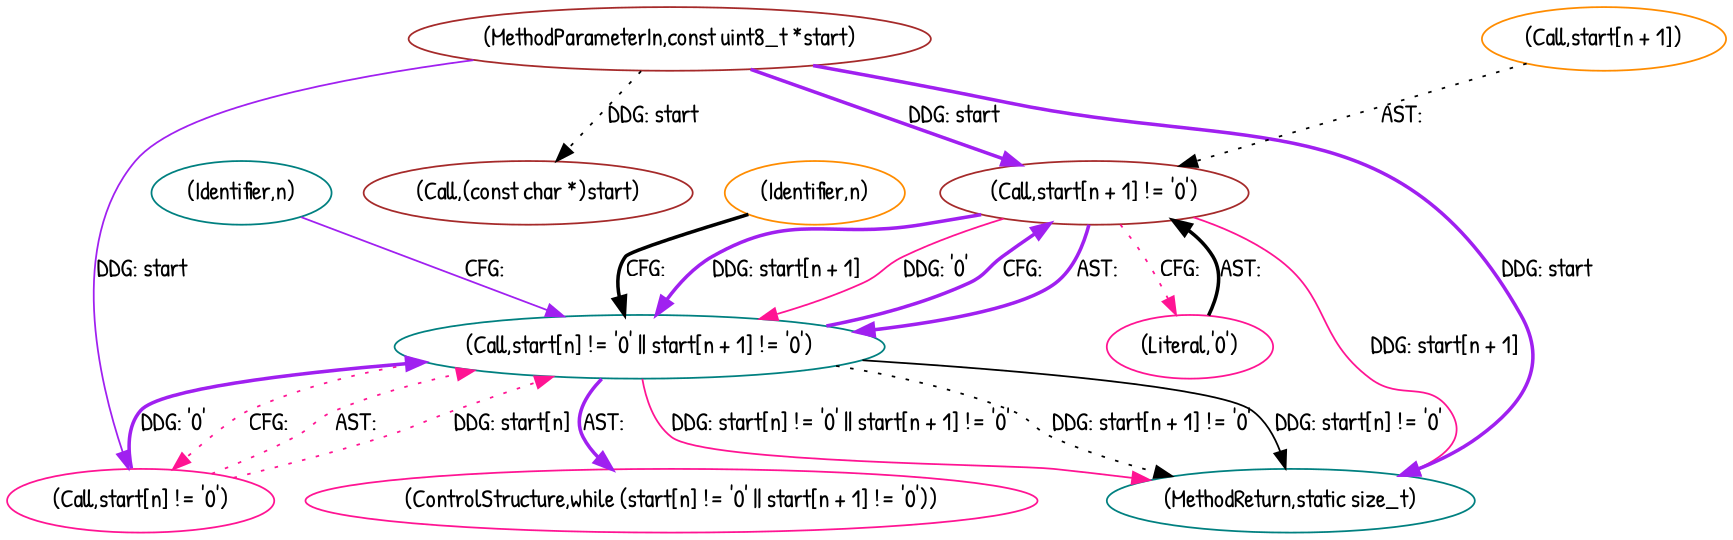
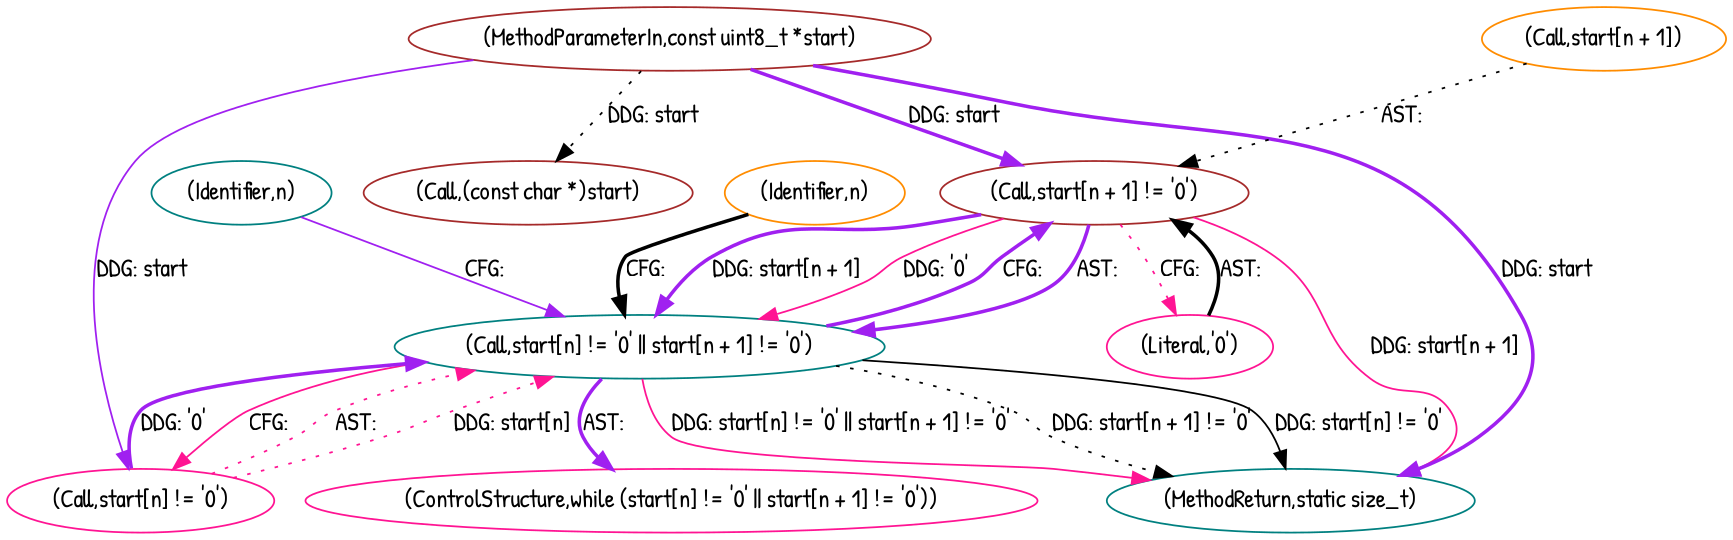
edge "(Call,start[n] != '0' || start[n + 1] != '0')" -> "(Call,start[n] != '0')": style dotted -> solid
